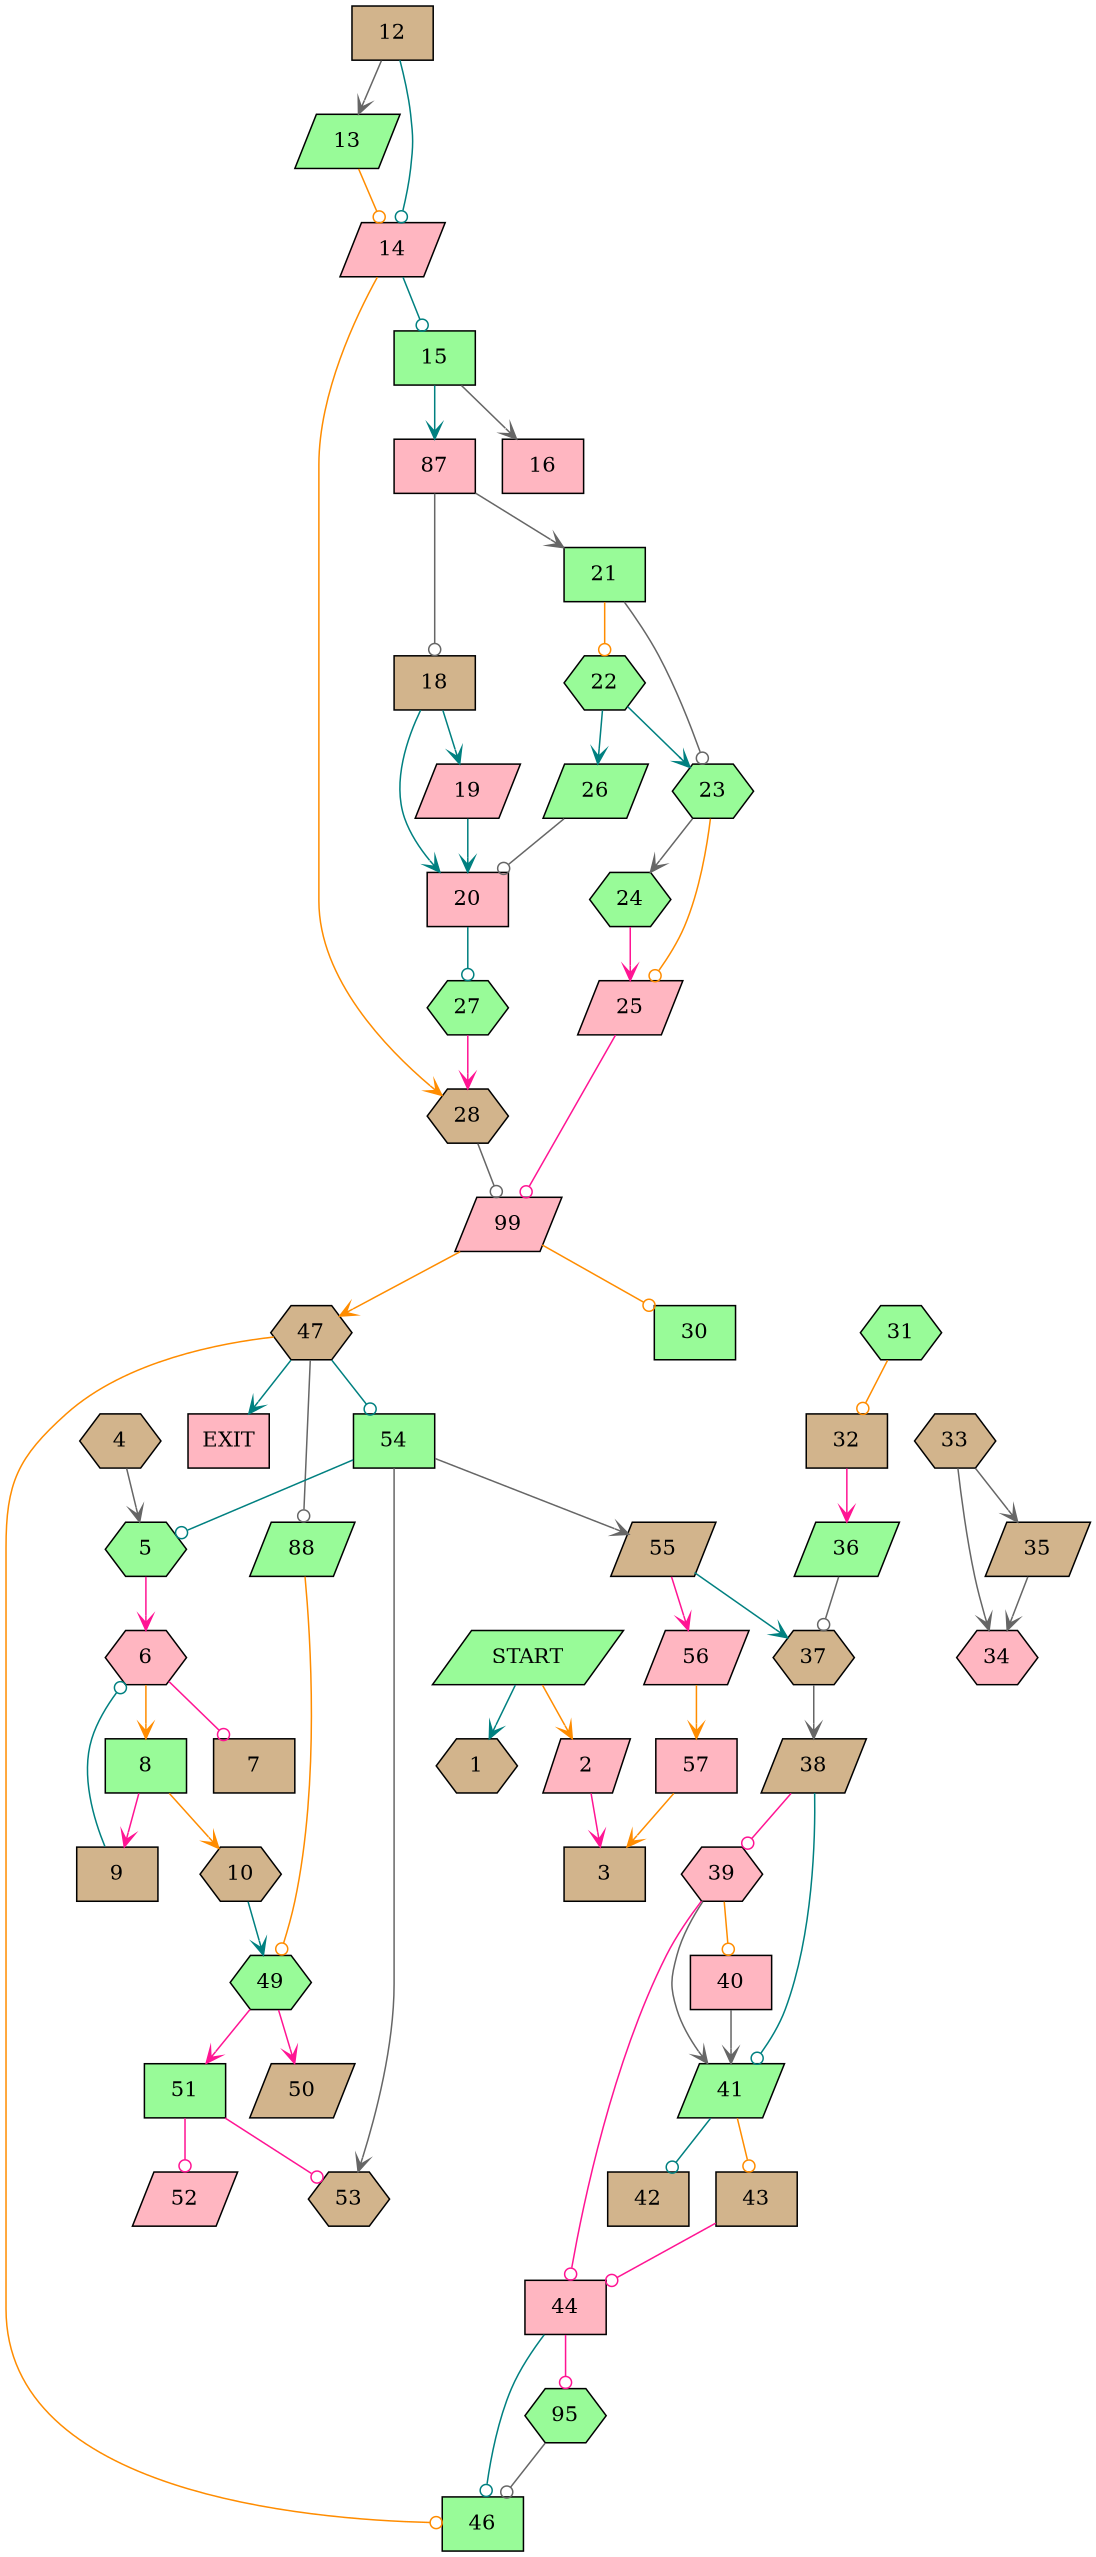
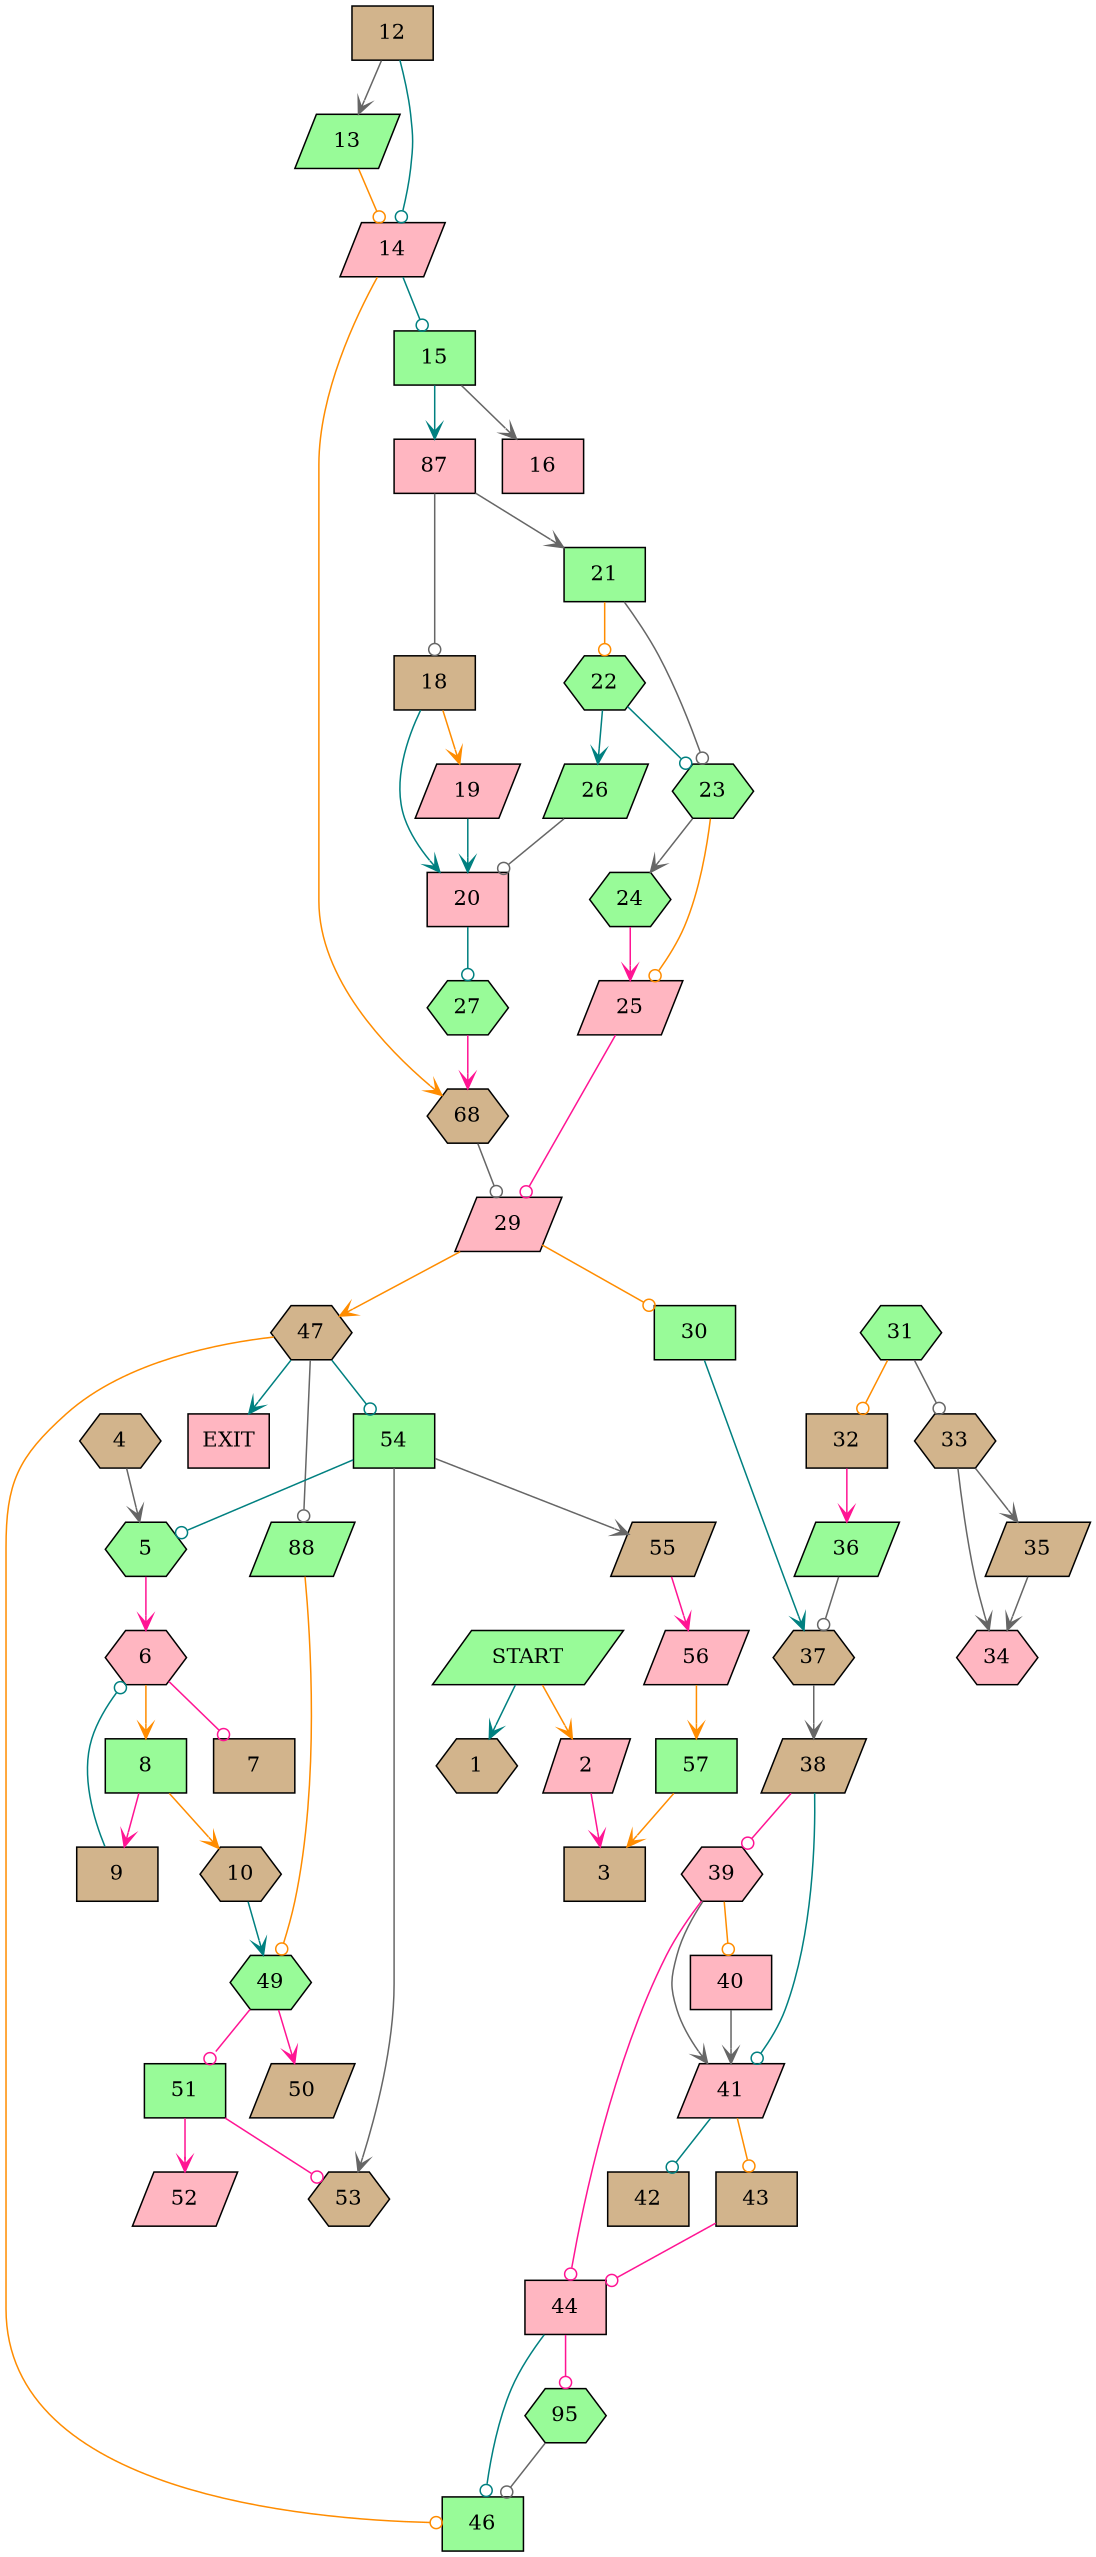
edge "18" -> "19": color teal -> darkorange
edge "22" -> "23": arrowhead vee -> odot
node "28": label "28" -> "68"
node "99": label "99" -> "29"
edge "31" -> "33": added
edge "55" -> "37": now "30" -> "37"
node "57": fillcolor lightpink -> palegreen
edge "49" -> "51": arrowhead vee -> odot
node "41": fillcolor palegreen -> lightpink
edge "51" -> "52": arrowhead odot -> vee
